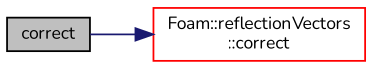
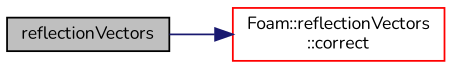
node "correct": label "correct" -> "reflectionVectors"
